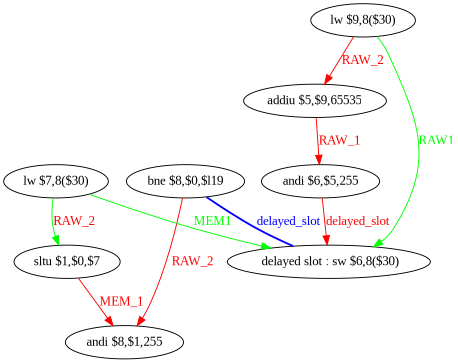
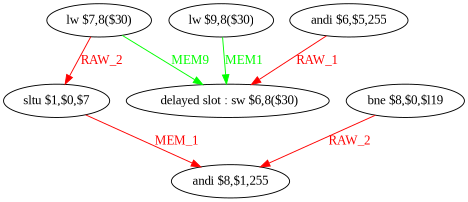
node "addiu $5,$9,65535": removed
edge "lw $9,8($30)" -> "delayed slot : sw $6,8($30)": label "RAW1" -> "MEM1"
edge "lw $7,8($30)" -> "sltu $1,$0,$7": color green -> red
edge "lw $7,8($30)" -> "delayed slot : sw $6,8($30)": label "MEM1" -> "MEM9"
edge "andi $6,$5,255" -> "delayed slot : sw $6,8($30)": label "delayed_slot" -> "RAW_1"
edge "bne $8,$0,$l19" -- "delayed slot : sw $6,8($30)": removed, label "delayed_slot"
